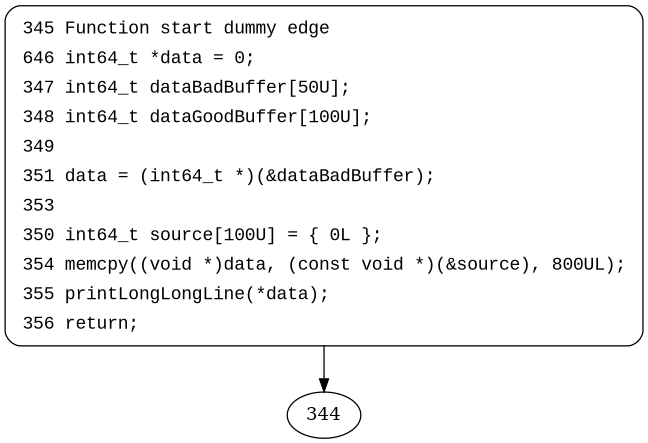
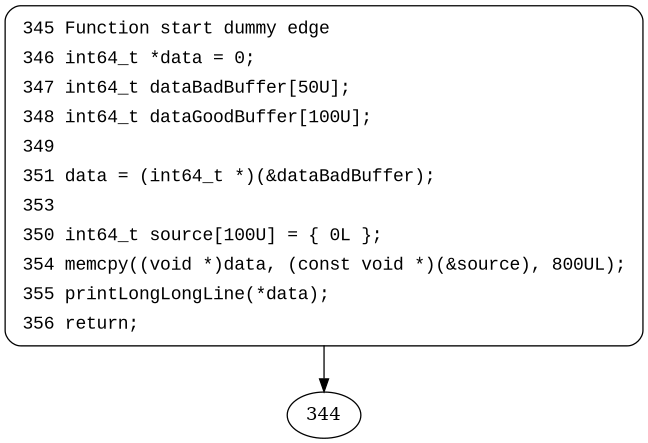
node "345": text "646" -> "346"
